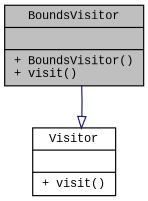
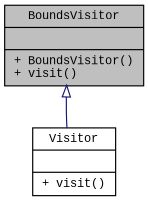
edge "BoundsVisitor" -> "Visitor": reversed
